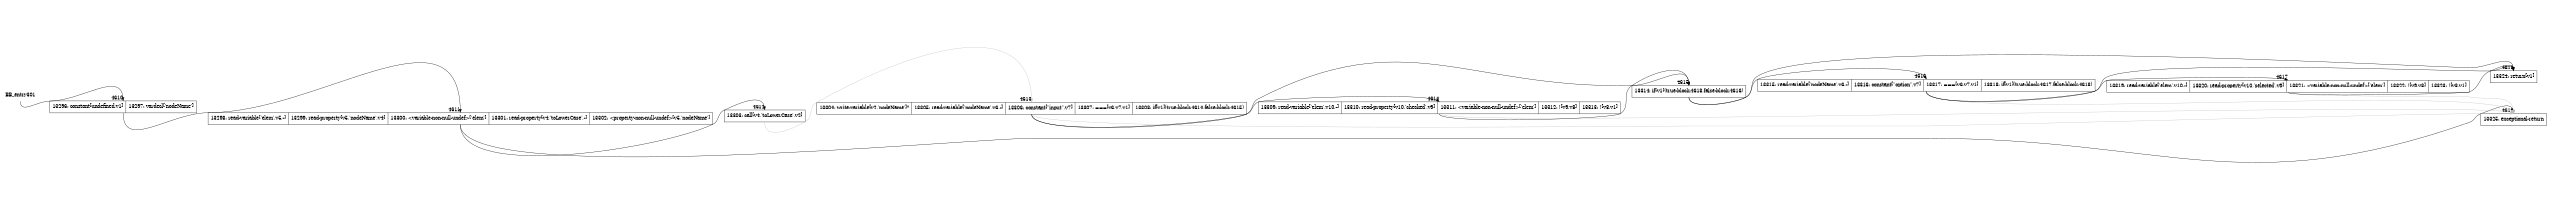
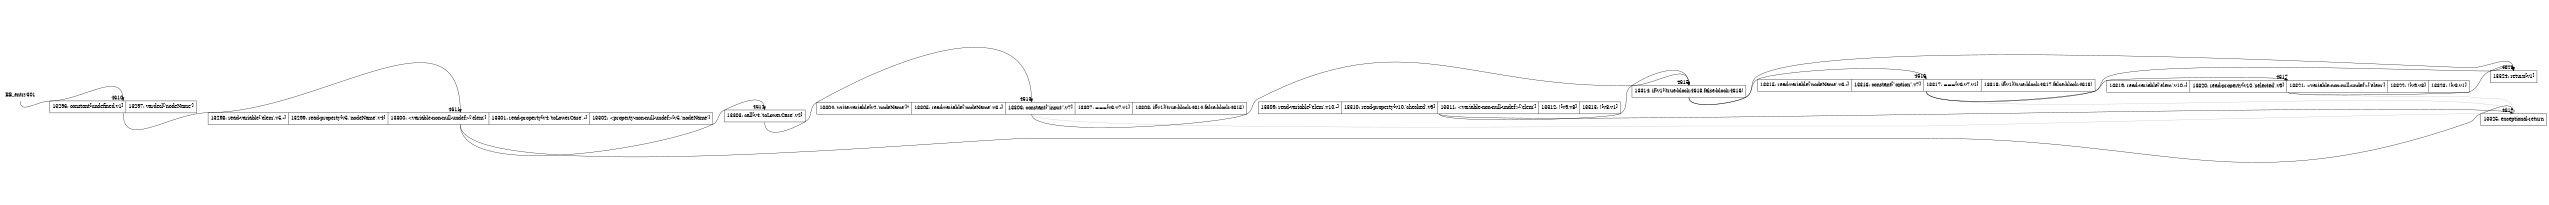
edge "13303: call[v4,'toLowerCase',v2]" -> "13304: write-variable[v2,'nodeName']*": color gray -> black
edge "13304: write-variable[v2,'nodeName']*" -> "13309: read-variable['elem',v10,-]": removed
edge "13309: read-variable['elem',v10,-]" -> "13325: exceptional-return": color gray -> black
